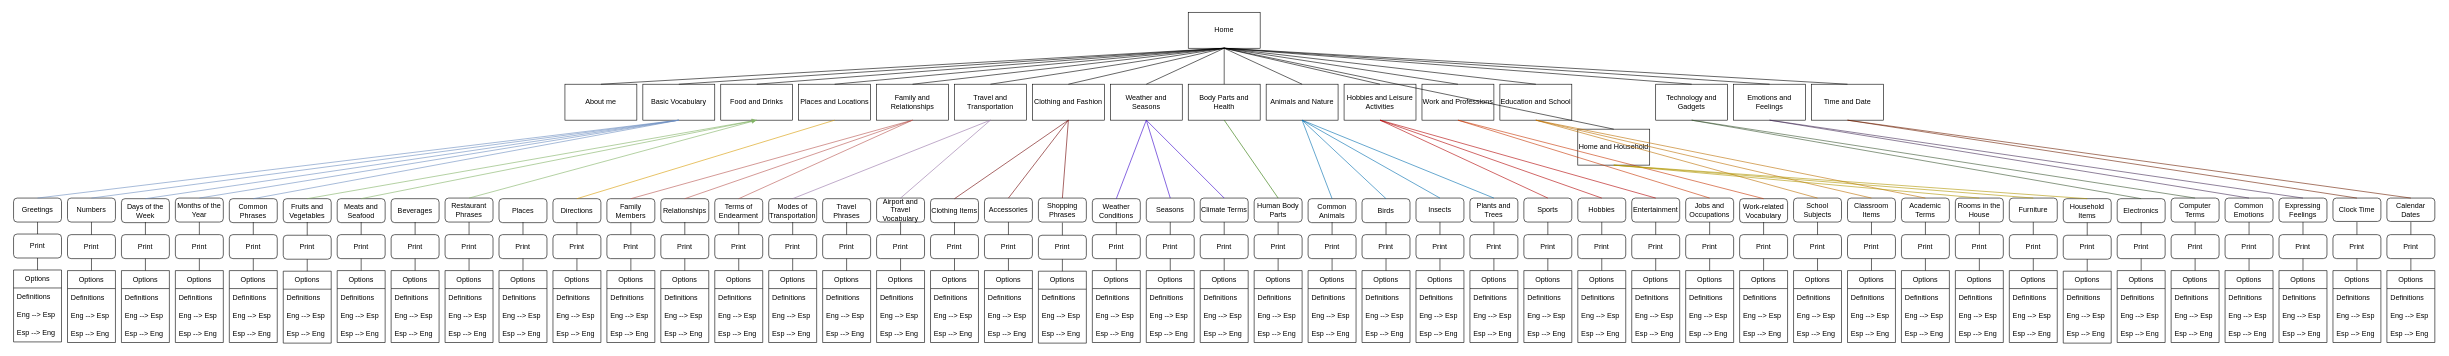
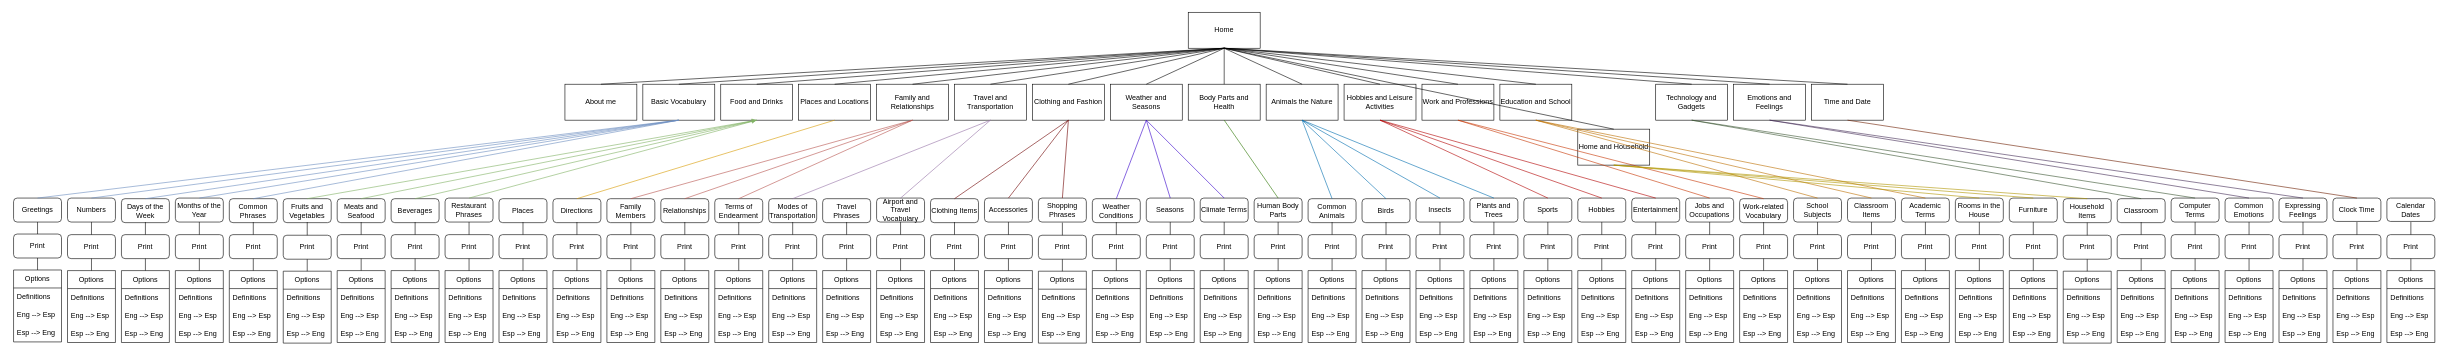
node "Animals and Nature": label "Animals and Nature" -> "Animals the Nature"
edge "Food and Drinks" -- "Beverages": added
edge "Time and Date" -- "Calendar Dates": removed
node "Electronics": label "Electronics" -> "Classroom"
